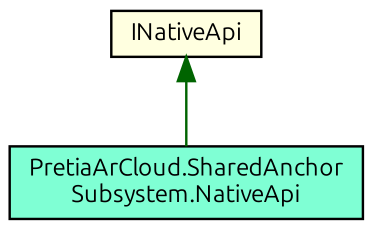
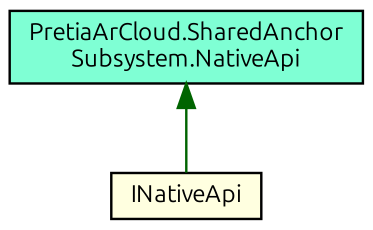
edge "PretiaArCloud.SharedAnchor Subsystem.NativeApi" -> "INativeApi": reversed
